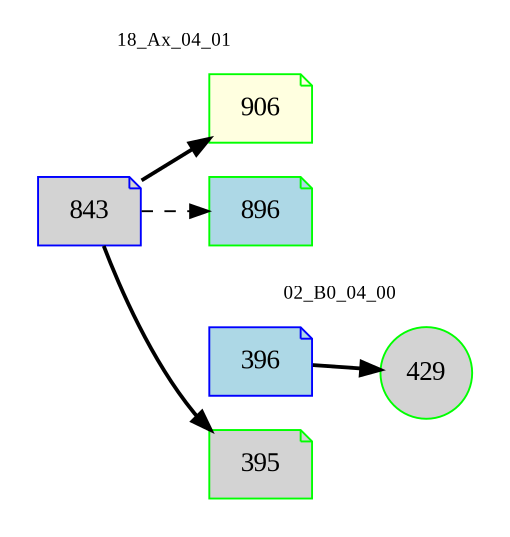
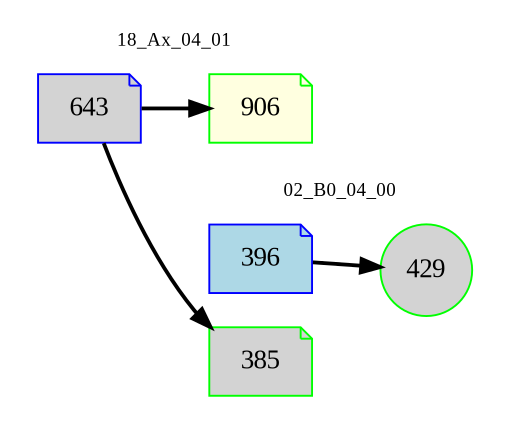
node "843": label "843" -> "643"
node "896": removed
node "395": label "395" -> "385"
